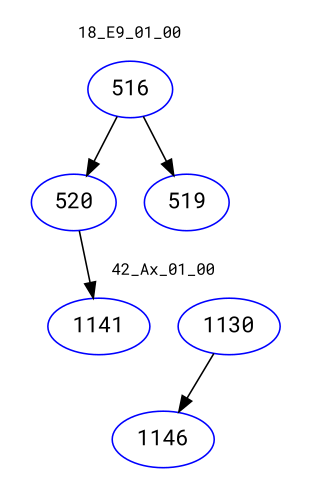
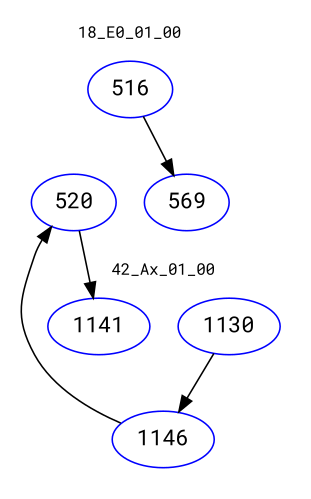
cluster "18_E9_01_00": label "18_E9_01_00" -> "18_E0_01_00"
edge "516" -> "520": now "1146" -> "520"
node "519": label "519" -> "569"
